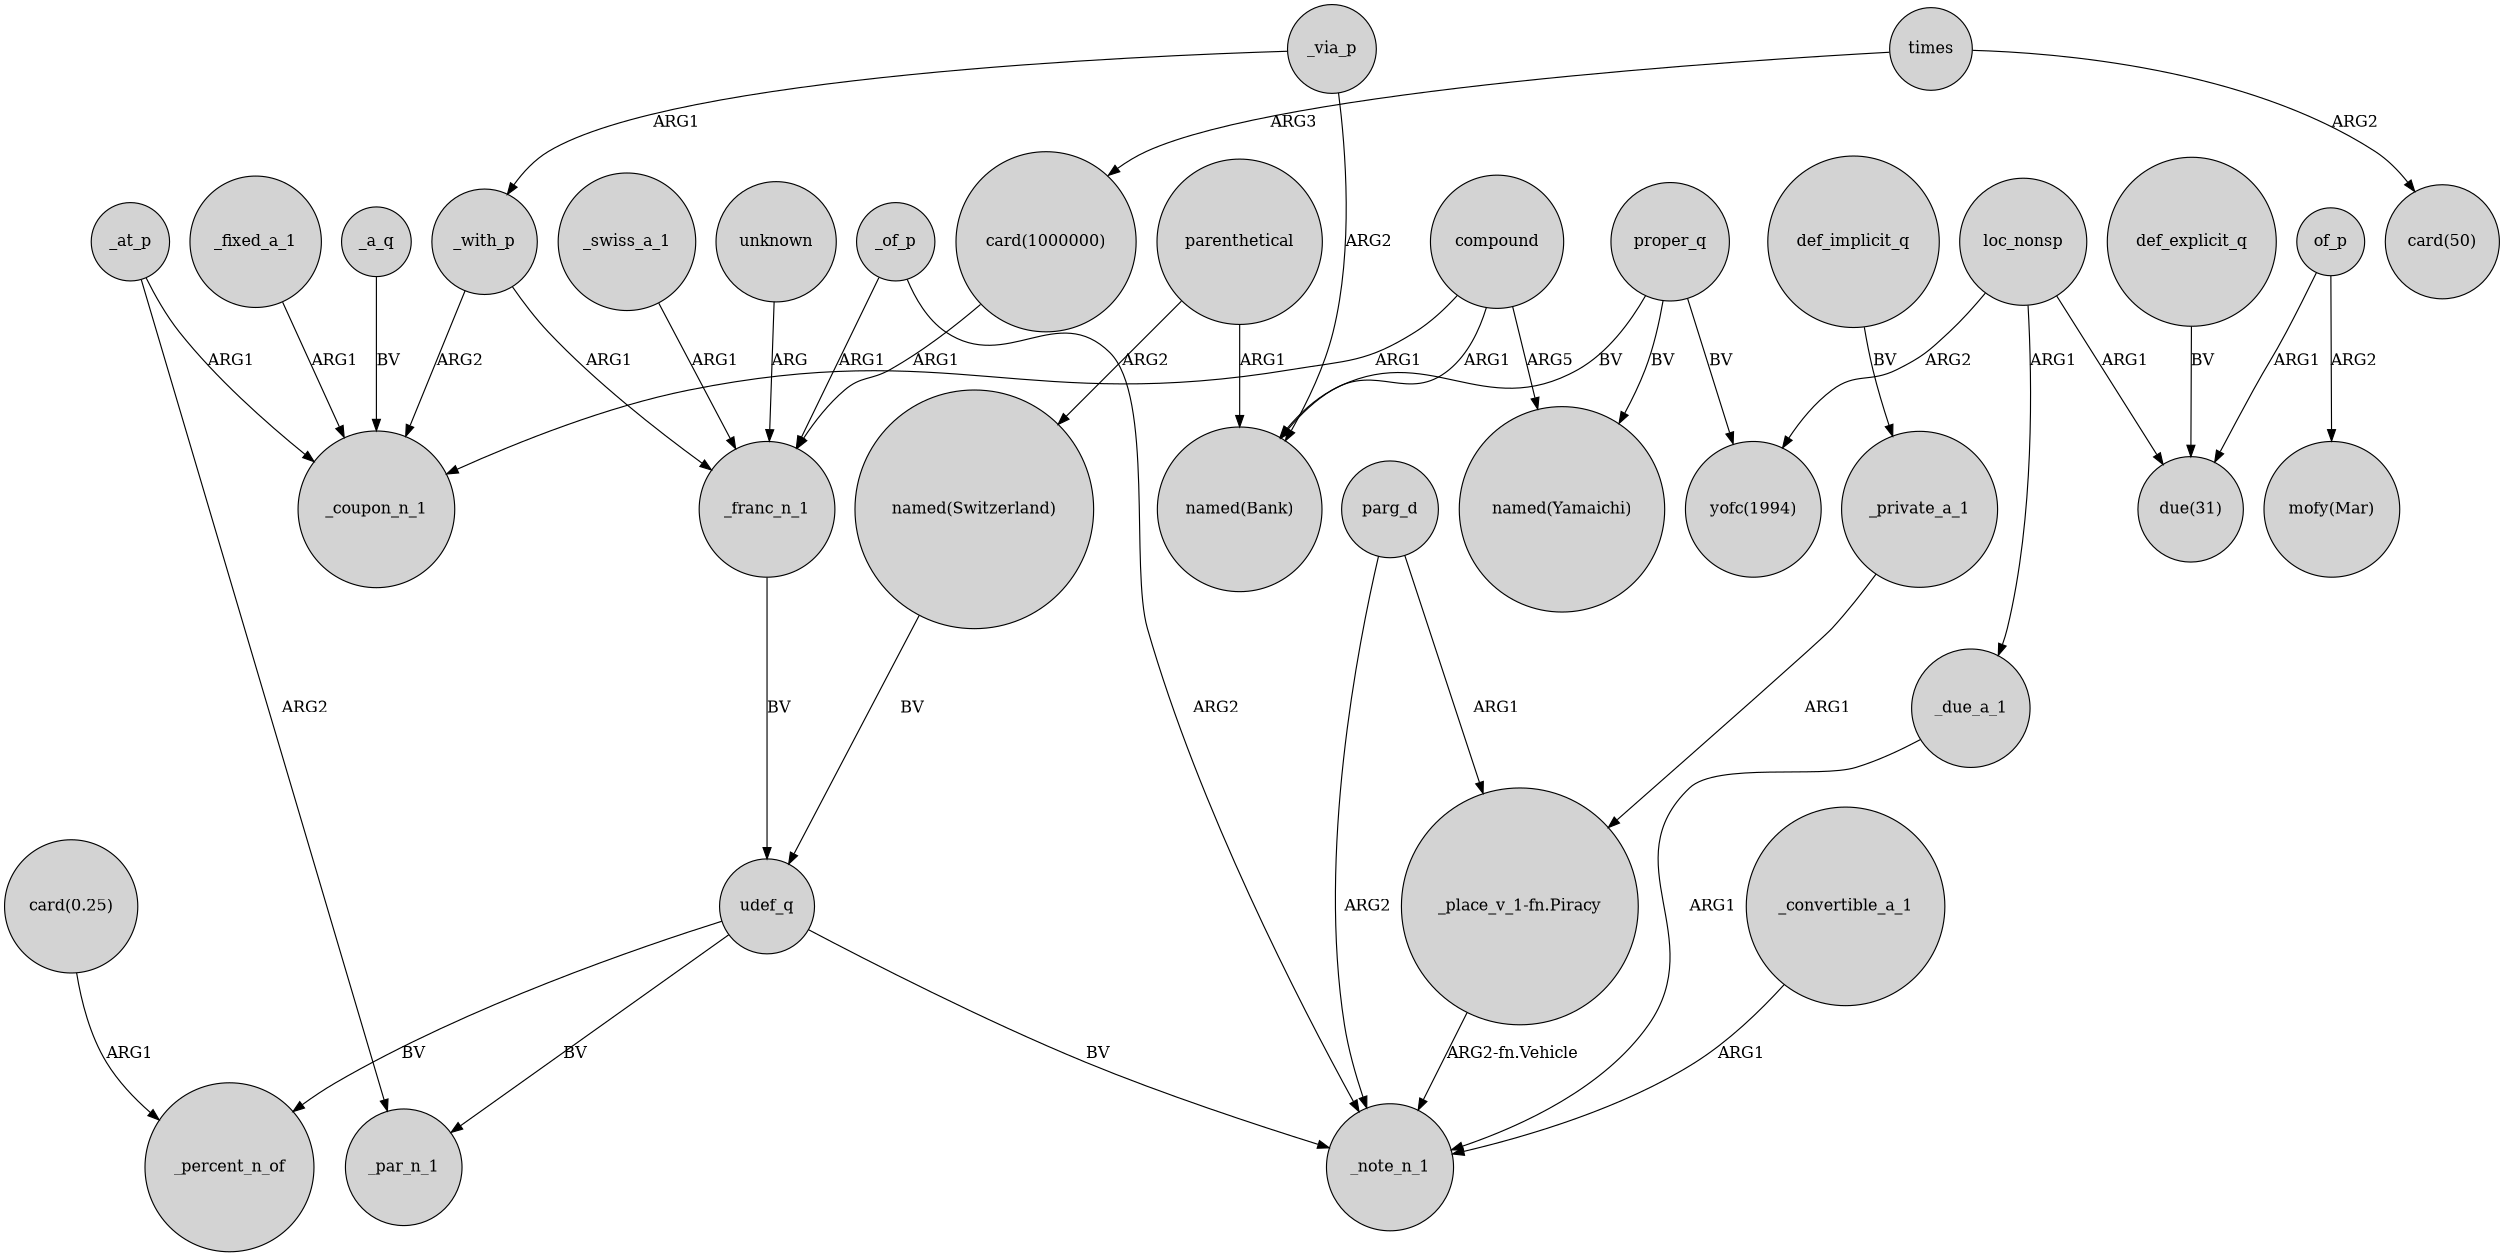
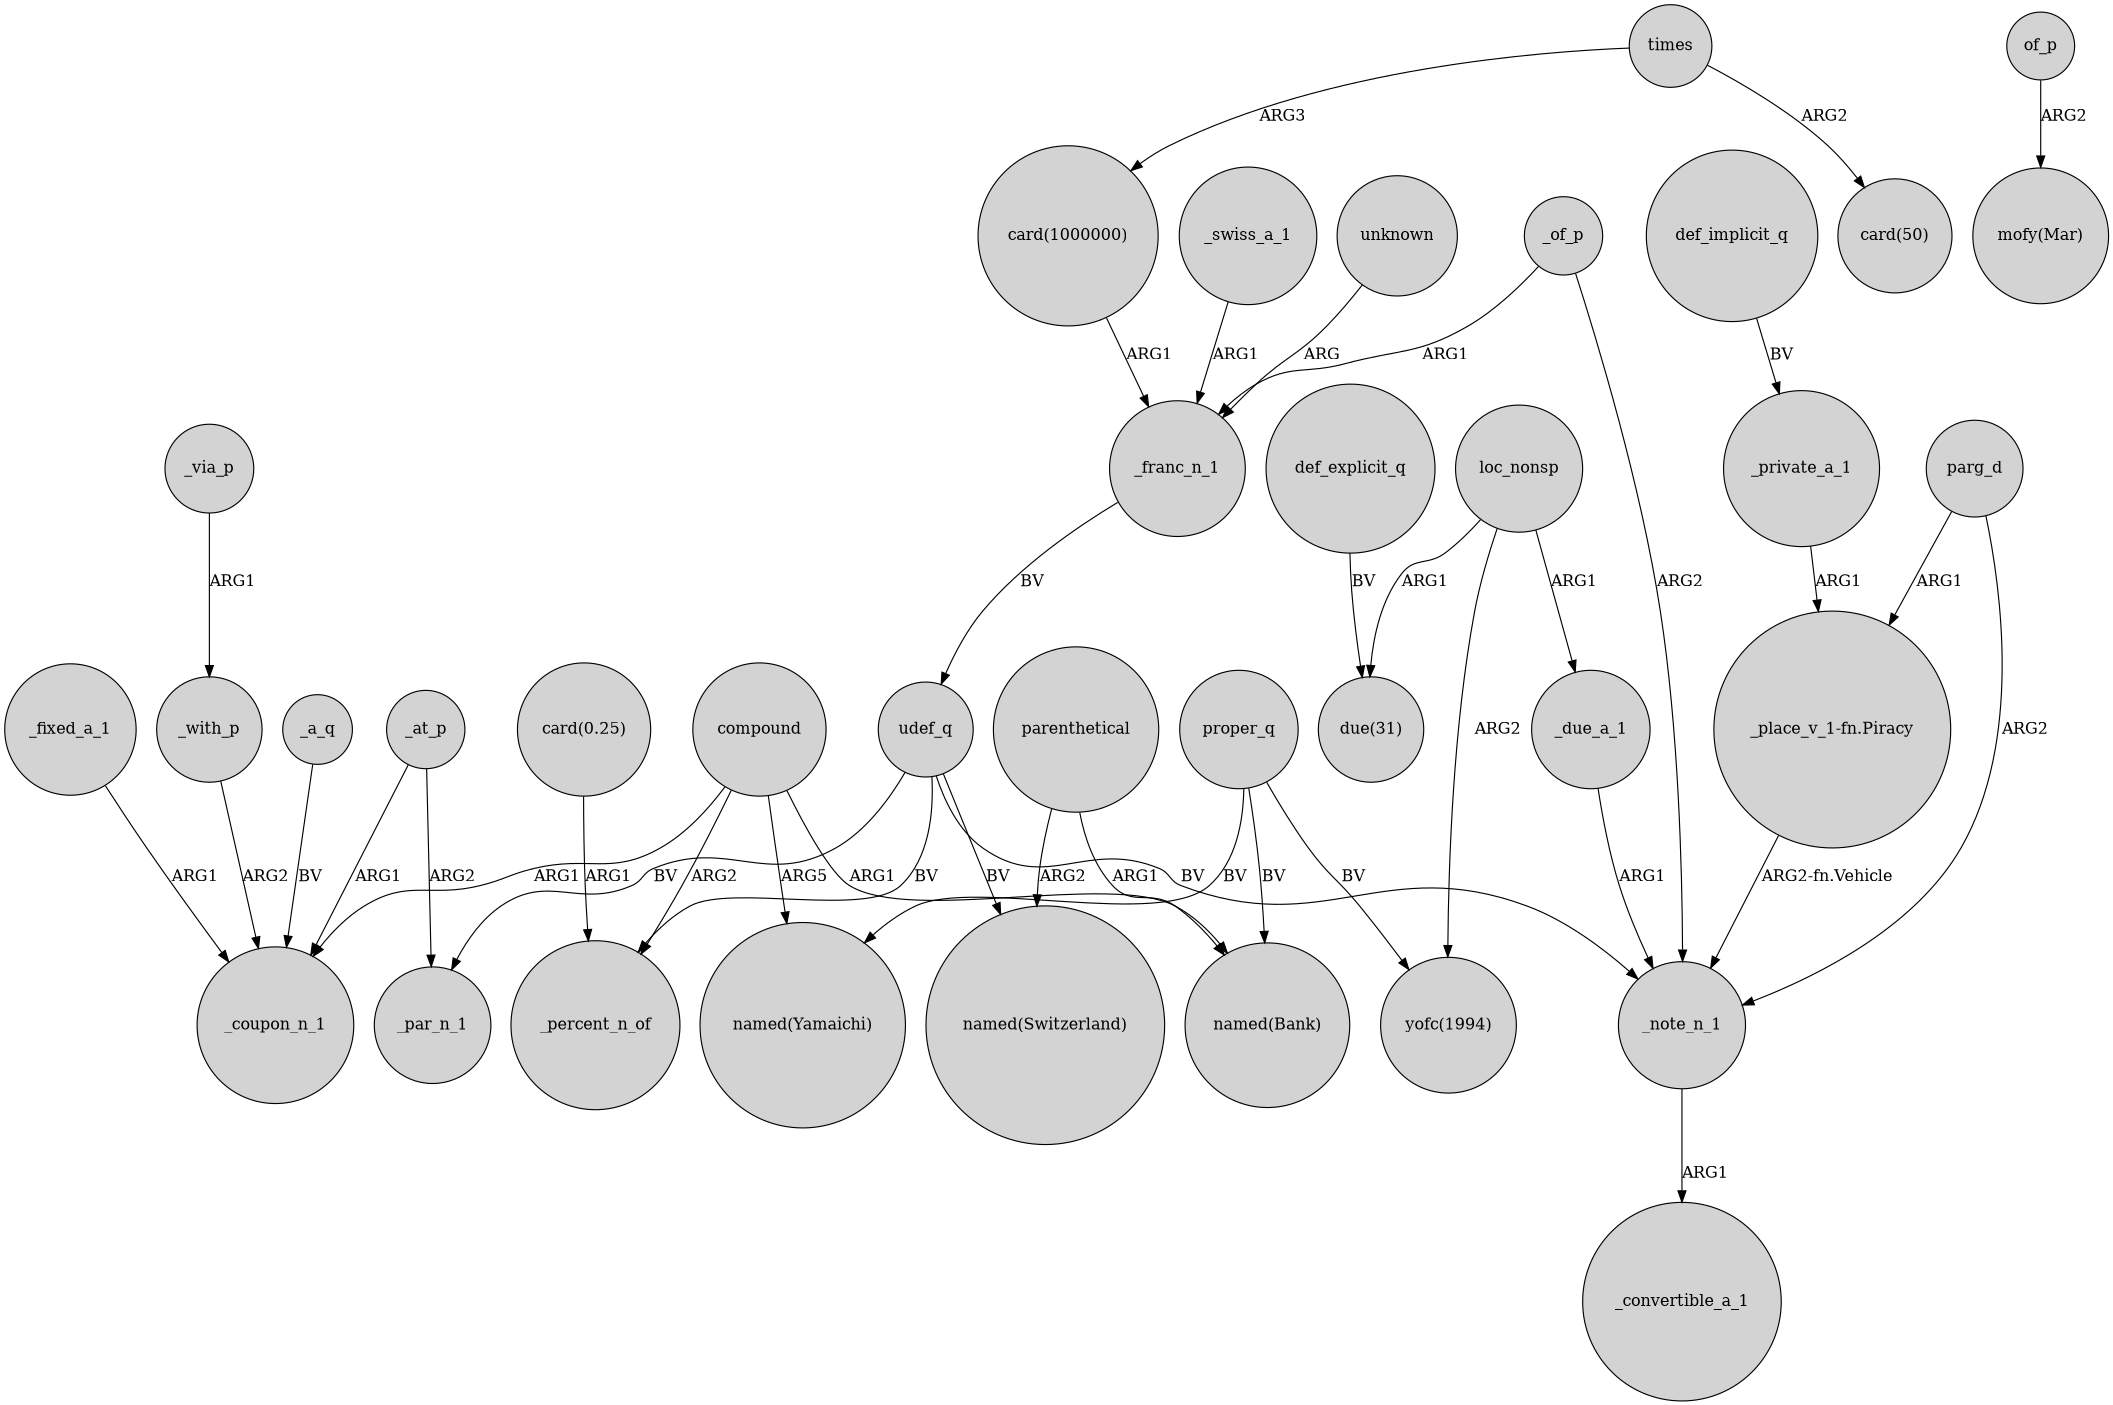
edge "_via_p" -> "named(Bank)": removed, label "ARG2"
edge "of_p" -> "due(31)": removed, label "ARG1"
edge "_with_p" -> "_franc_n_1": removed, label "ARG1"
edge "named(Switzerland)" -> "udef_q": reversed
edge "compound" -> "_percent_n_of": added, label "ARG2"
edge "_convertible_a_1" -> "_note_n_1": reversed
